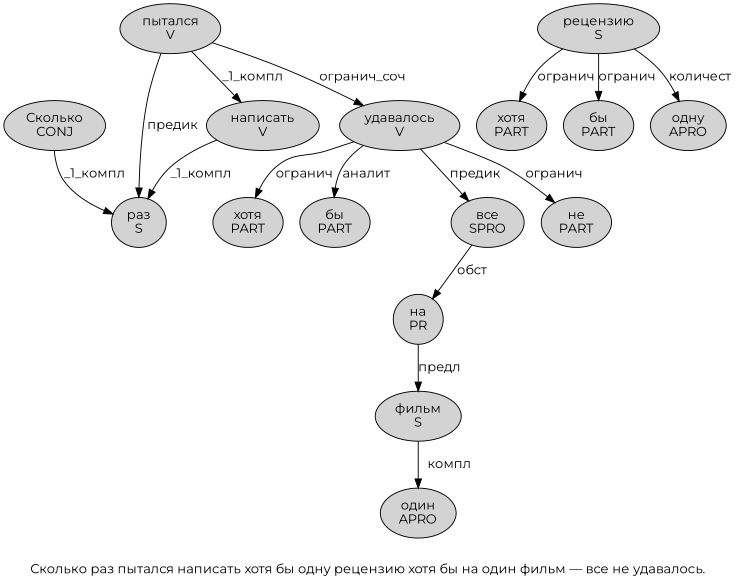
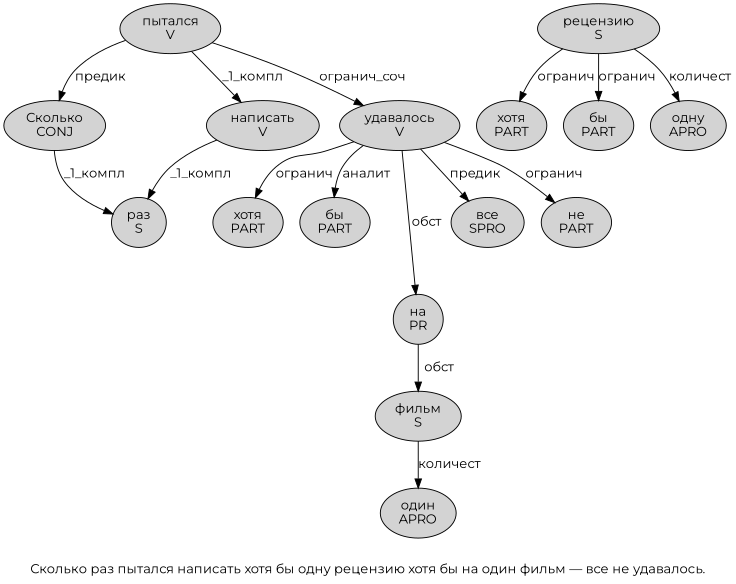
edge "пытался V" -> "раз S": now "пытался V" -> "Сколько CONJ"
edge "все SPRO" -> "на PR": now "удавалось V" -> "на PR"
edge "на PR" -> "фильм S": label "предл" -> "обст"
edge "фильм S" -> "один APRO": label "компл" -> "количест"
